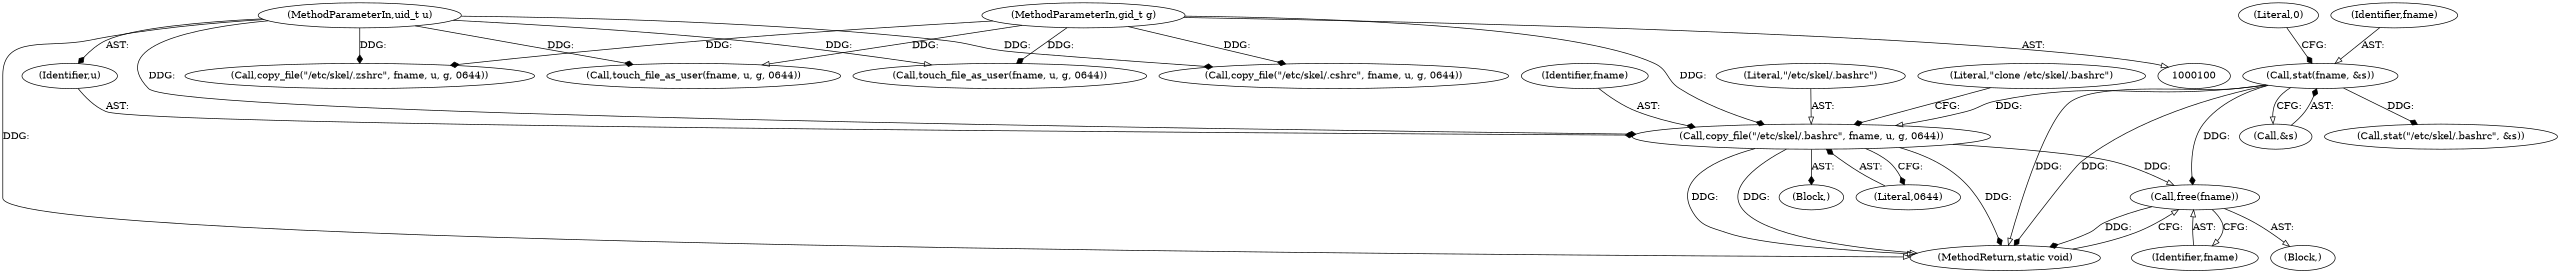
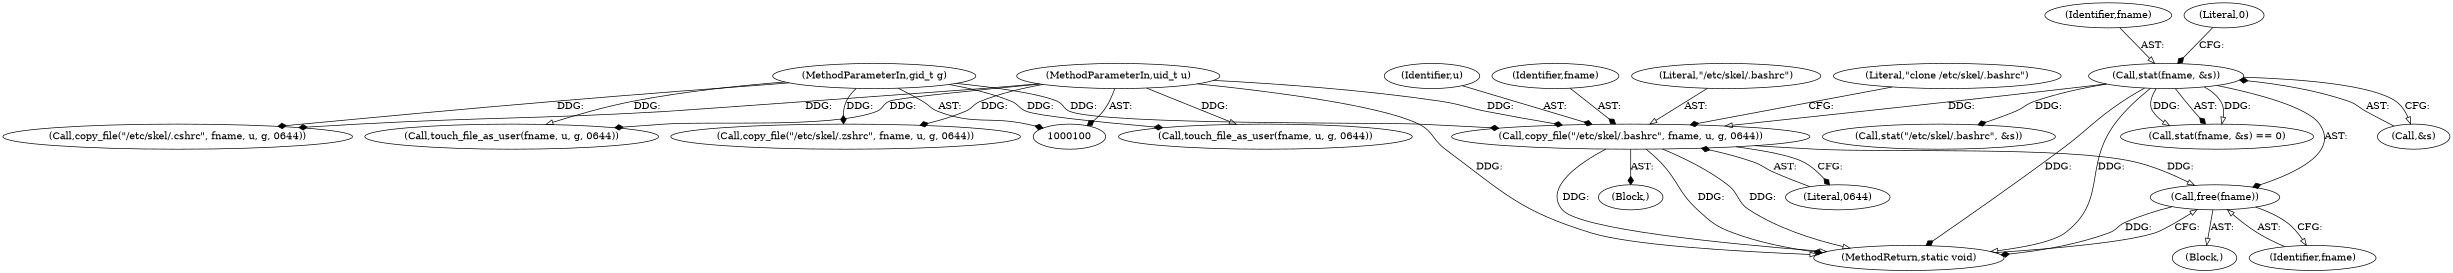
edge "(MethodParameterIn,uid_t u)" -> "(Identifier,u)": now "(MethodParameterIn,uid_t u)" -> "1000100"
edge "(MethodParameterIn,gid_t g)" -> "1000100": arrowhead onormal -> diamond
node "(Call,stat(fname, &s) == 0)": added
edge "(Call,stat(fname, &s))" -> "(Call,free(fname))": label "DDG: " -> "AST: "
